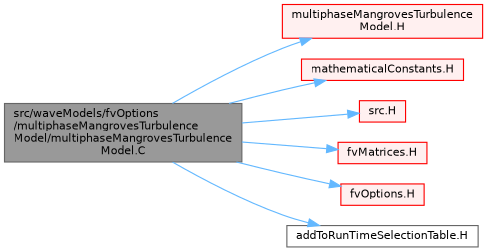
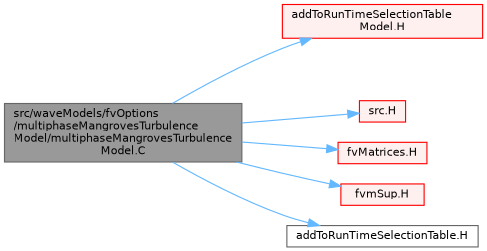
node "multiphaseMangrovesTurbulence Model.H": label "multiphaseMangrovesTurbulence Model.H" -> "addToRunTimeSelectionTable Model.H"
node "mathematicalConstants.H": removed
node "fvOptions.H": label "fvOptions.H" -> "fvmSup.H"
